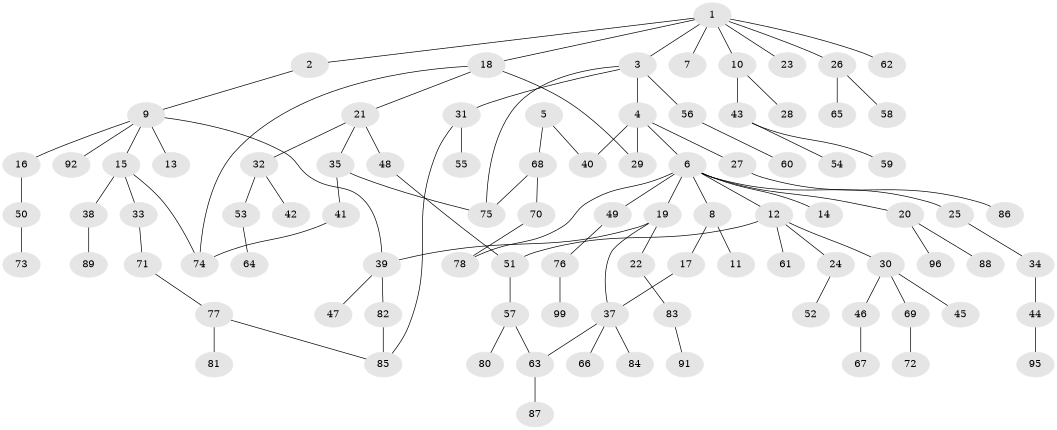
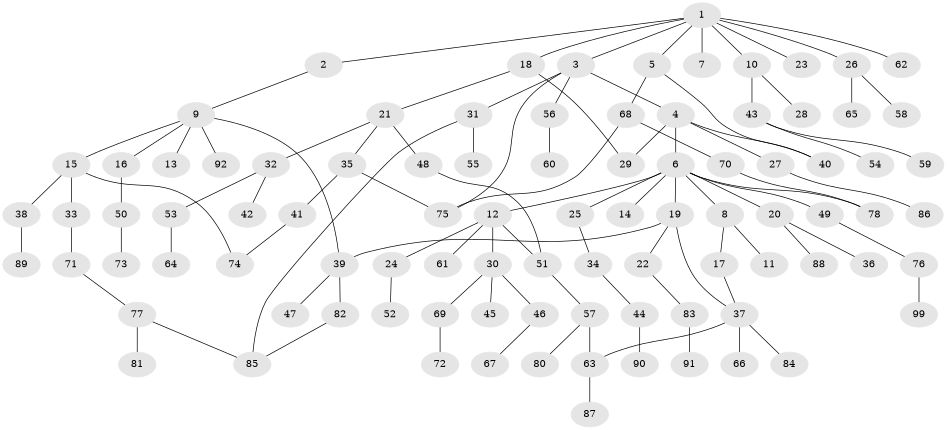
edge "1" -- "5": added
edge "18" -- "74": removed
node "96": label "96" -> "36"
node "95": label "95" -> "90"
